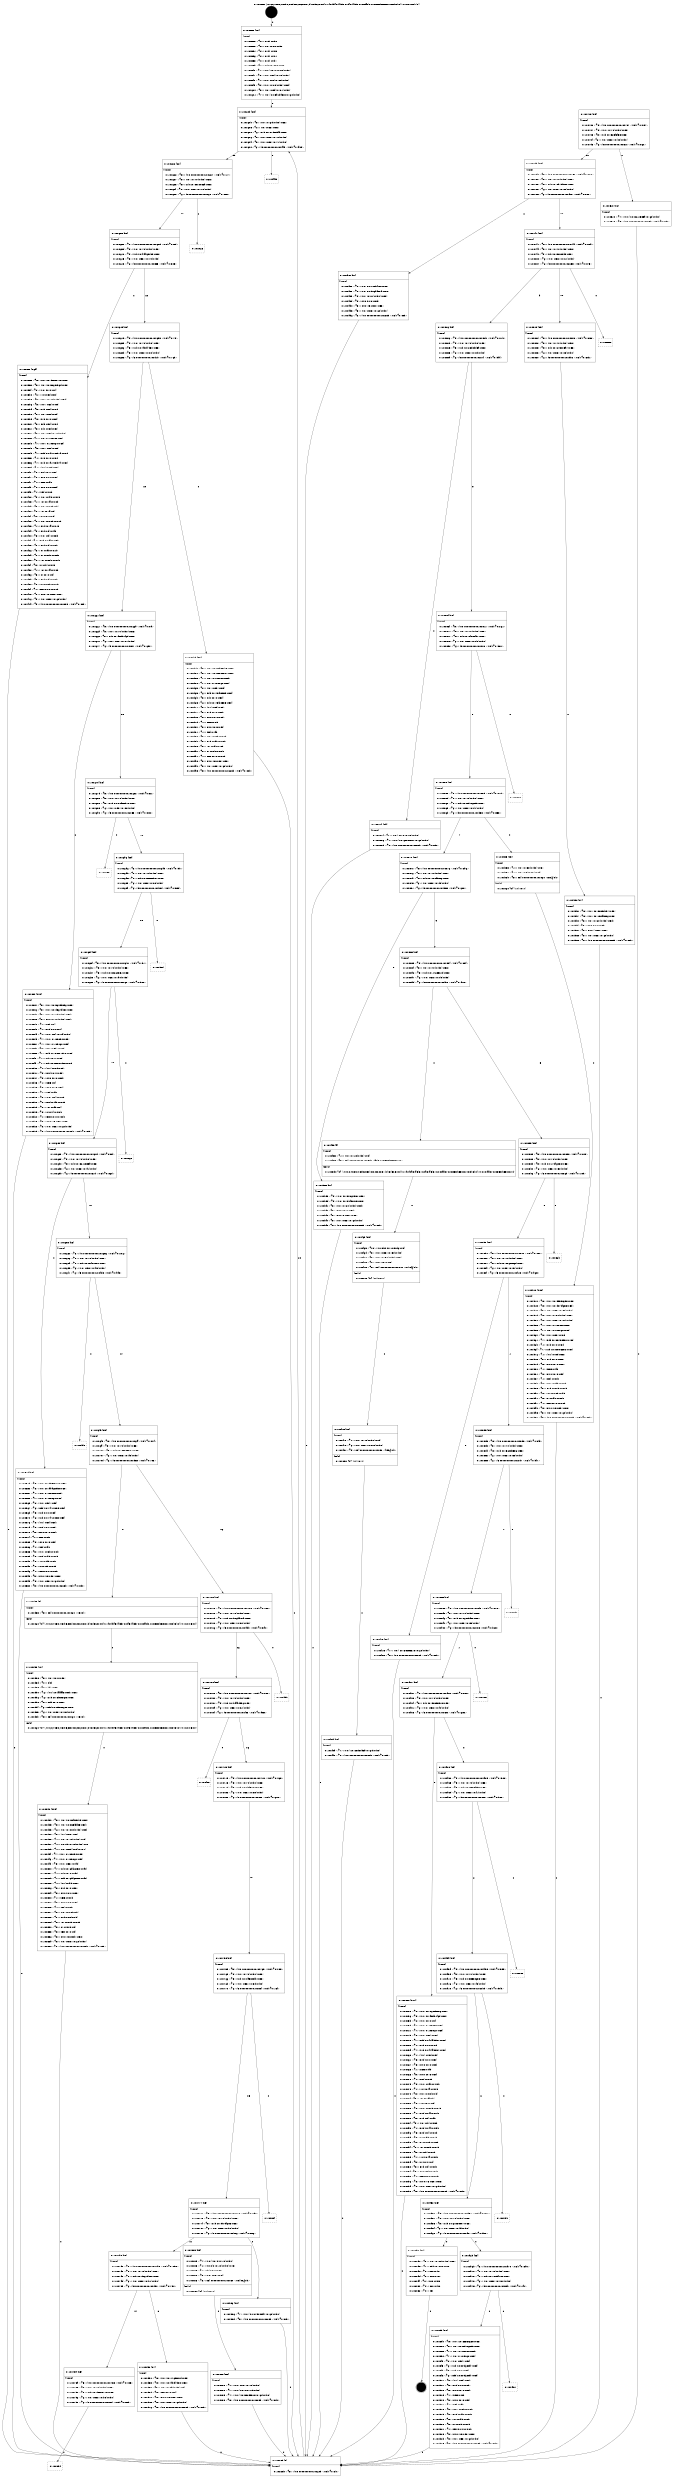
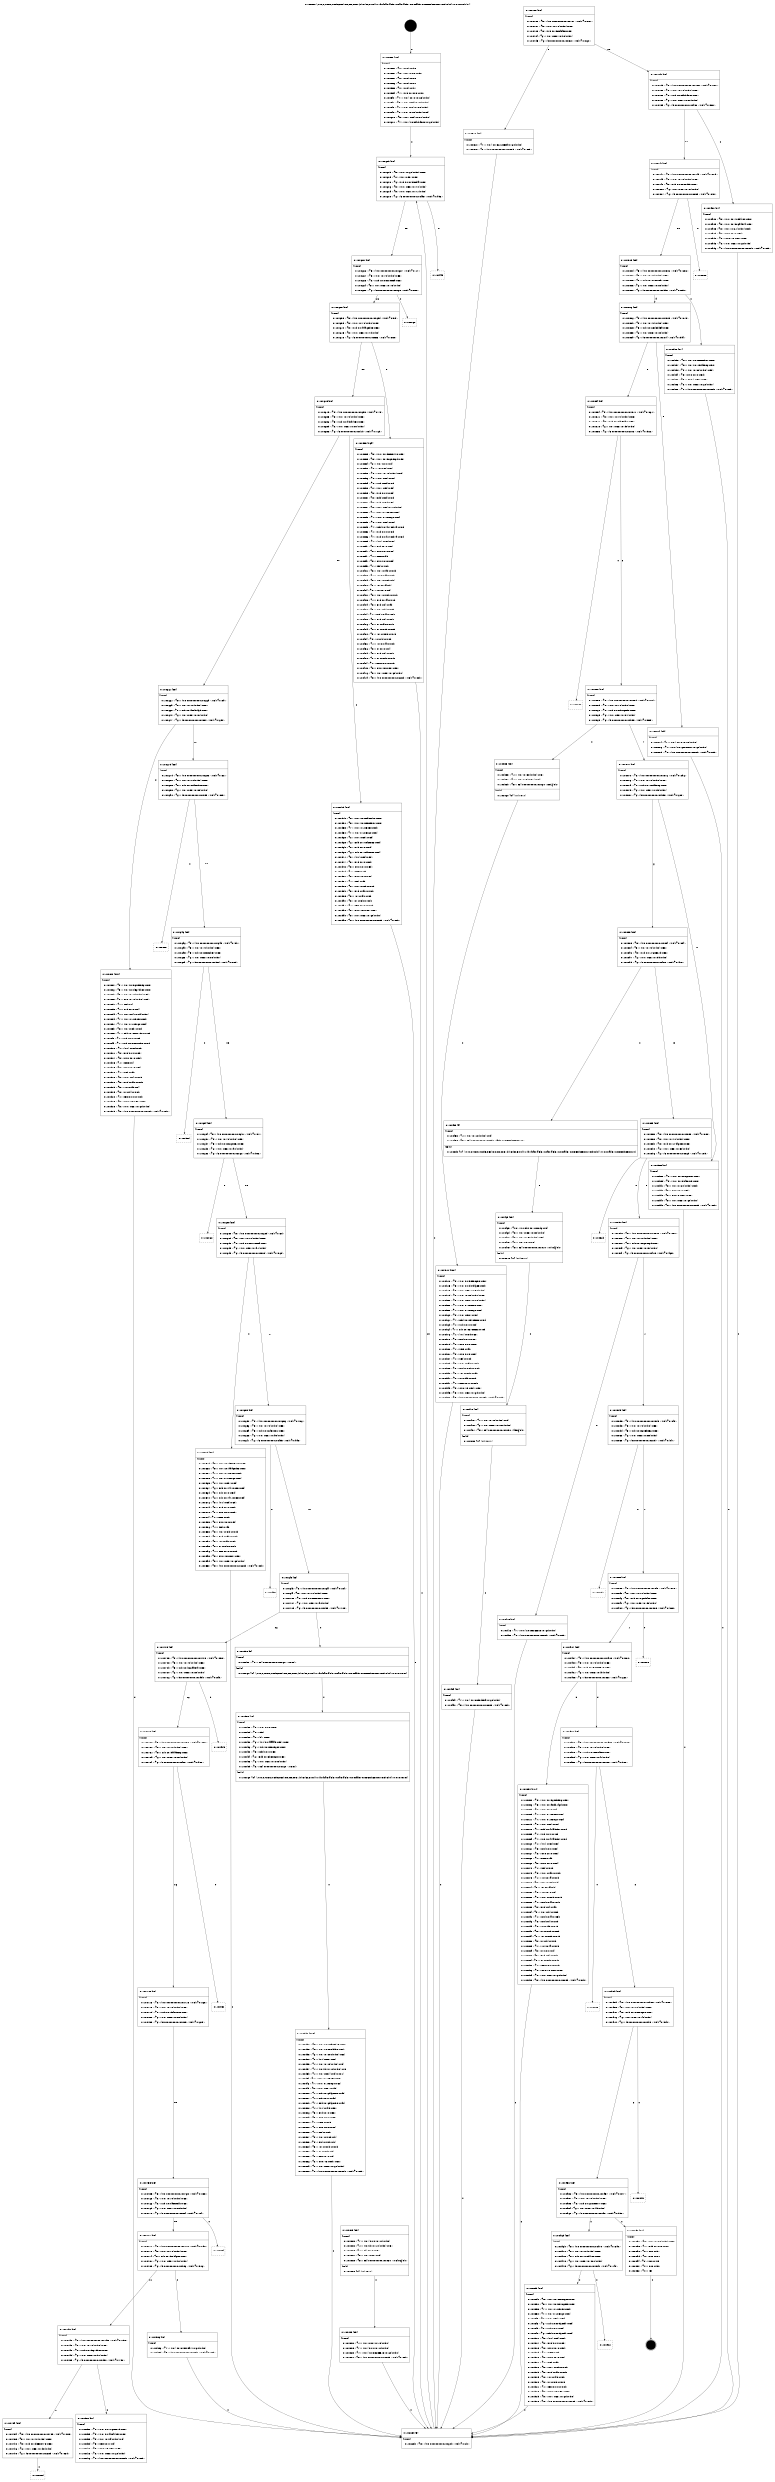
edge "0x4017f4 [25]" -> "0x401826 [25]": now "0x40180d [25]" -> "0x401826 [25]"
edge "0x401d30 [27]" -> "0x4022ab [5]": removed, label "2"
